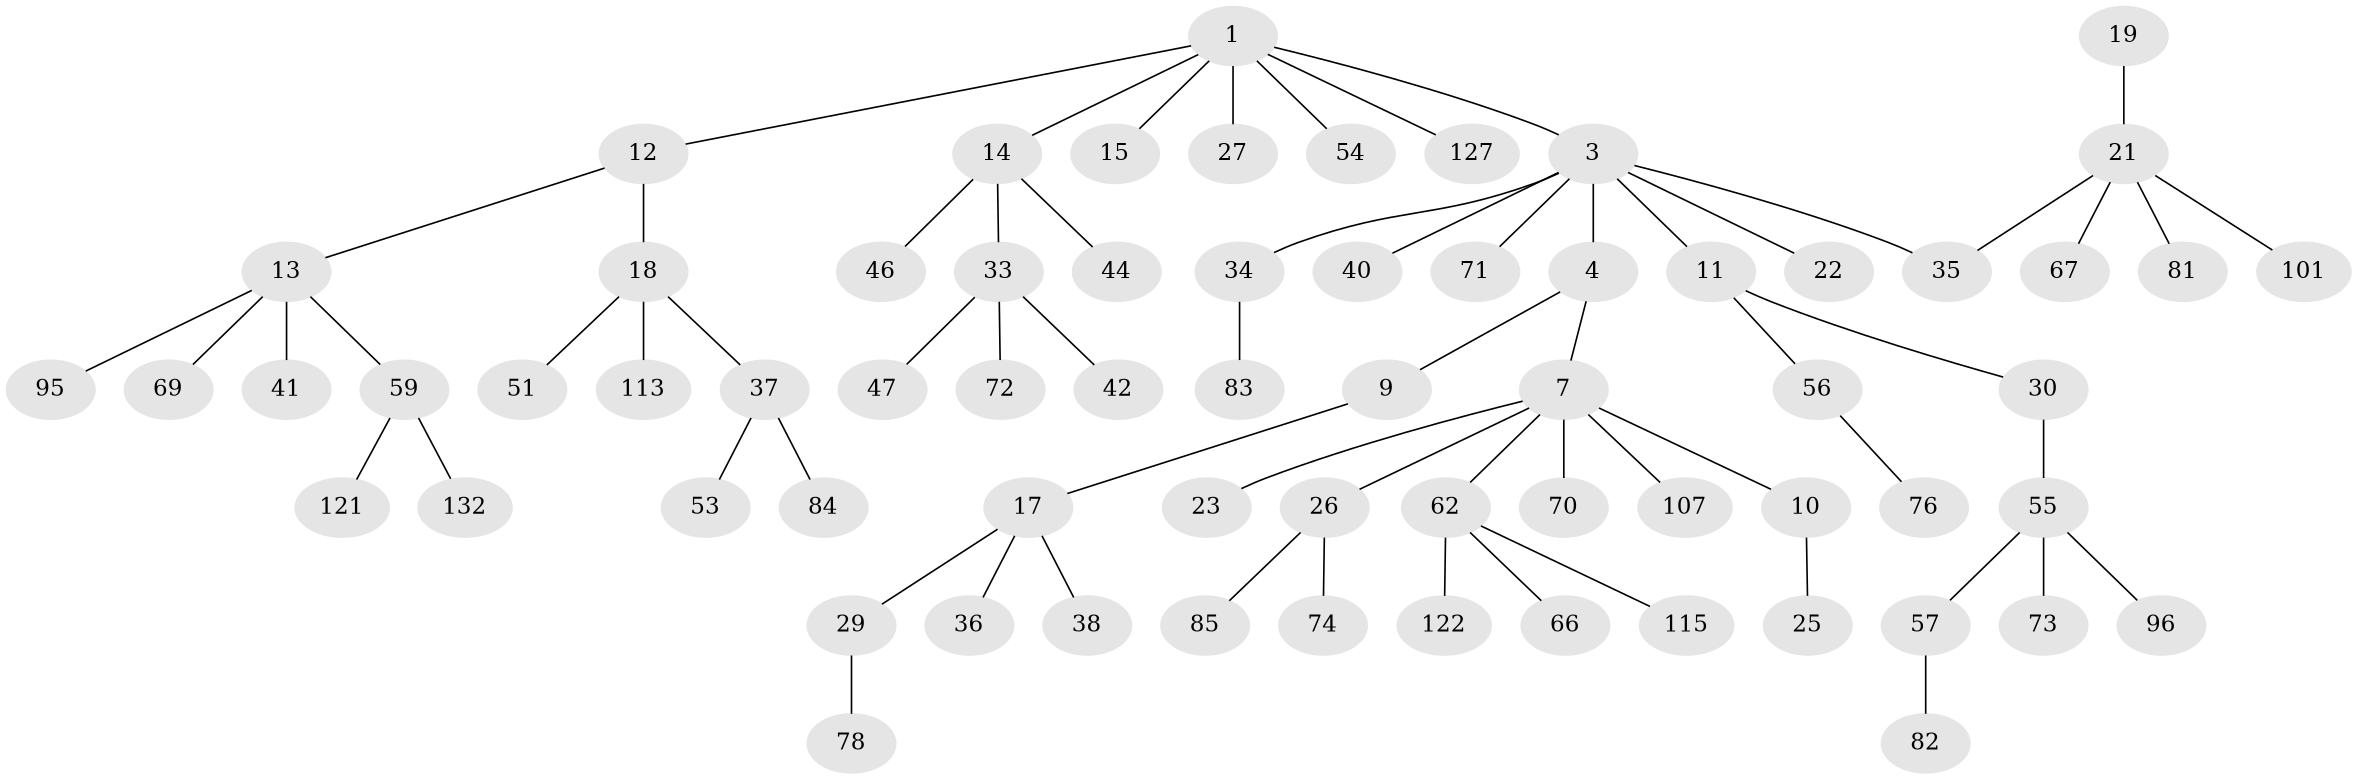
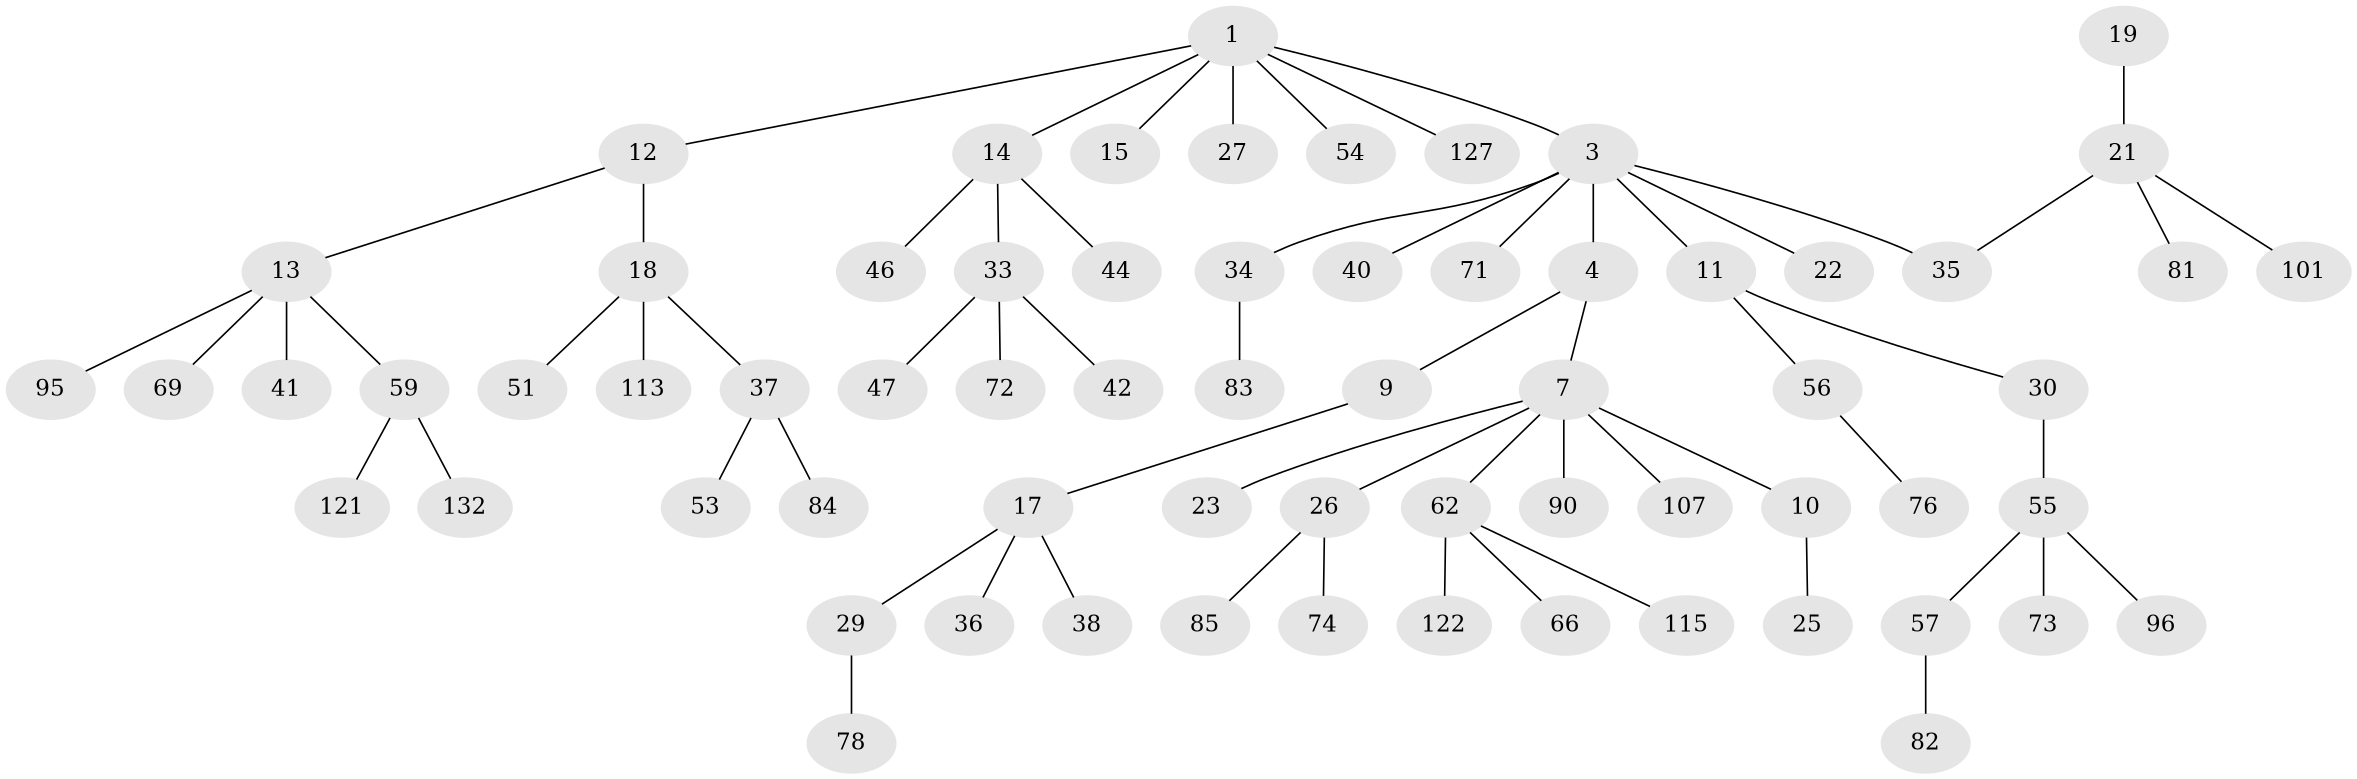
node "67": removed
node "70": label "70" -> "90"
